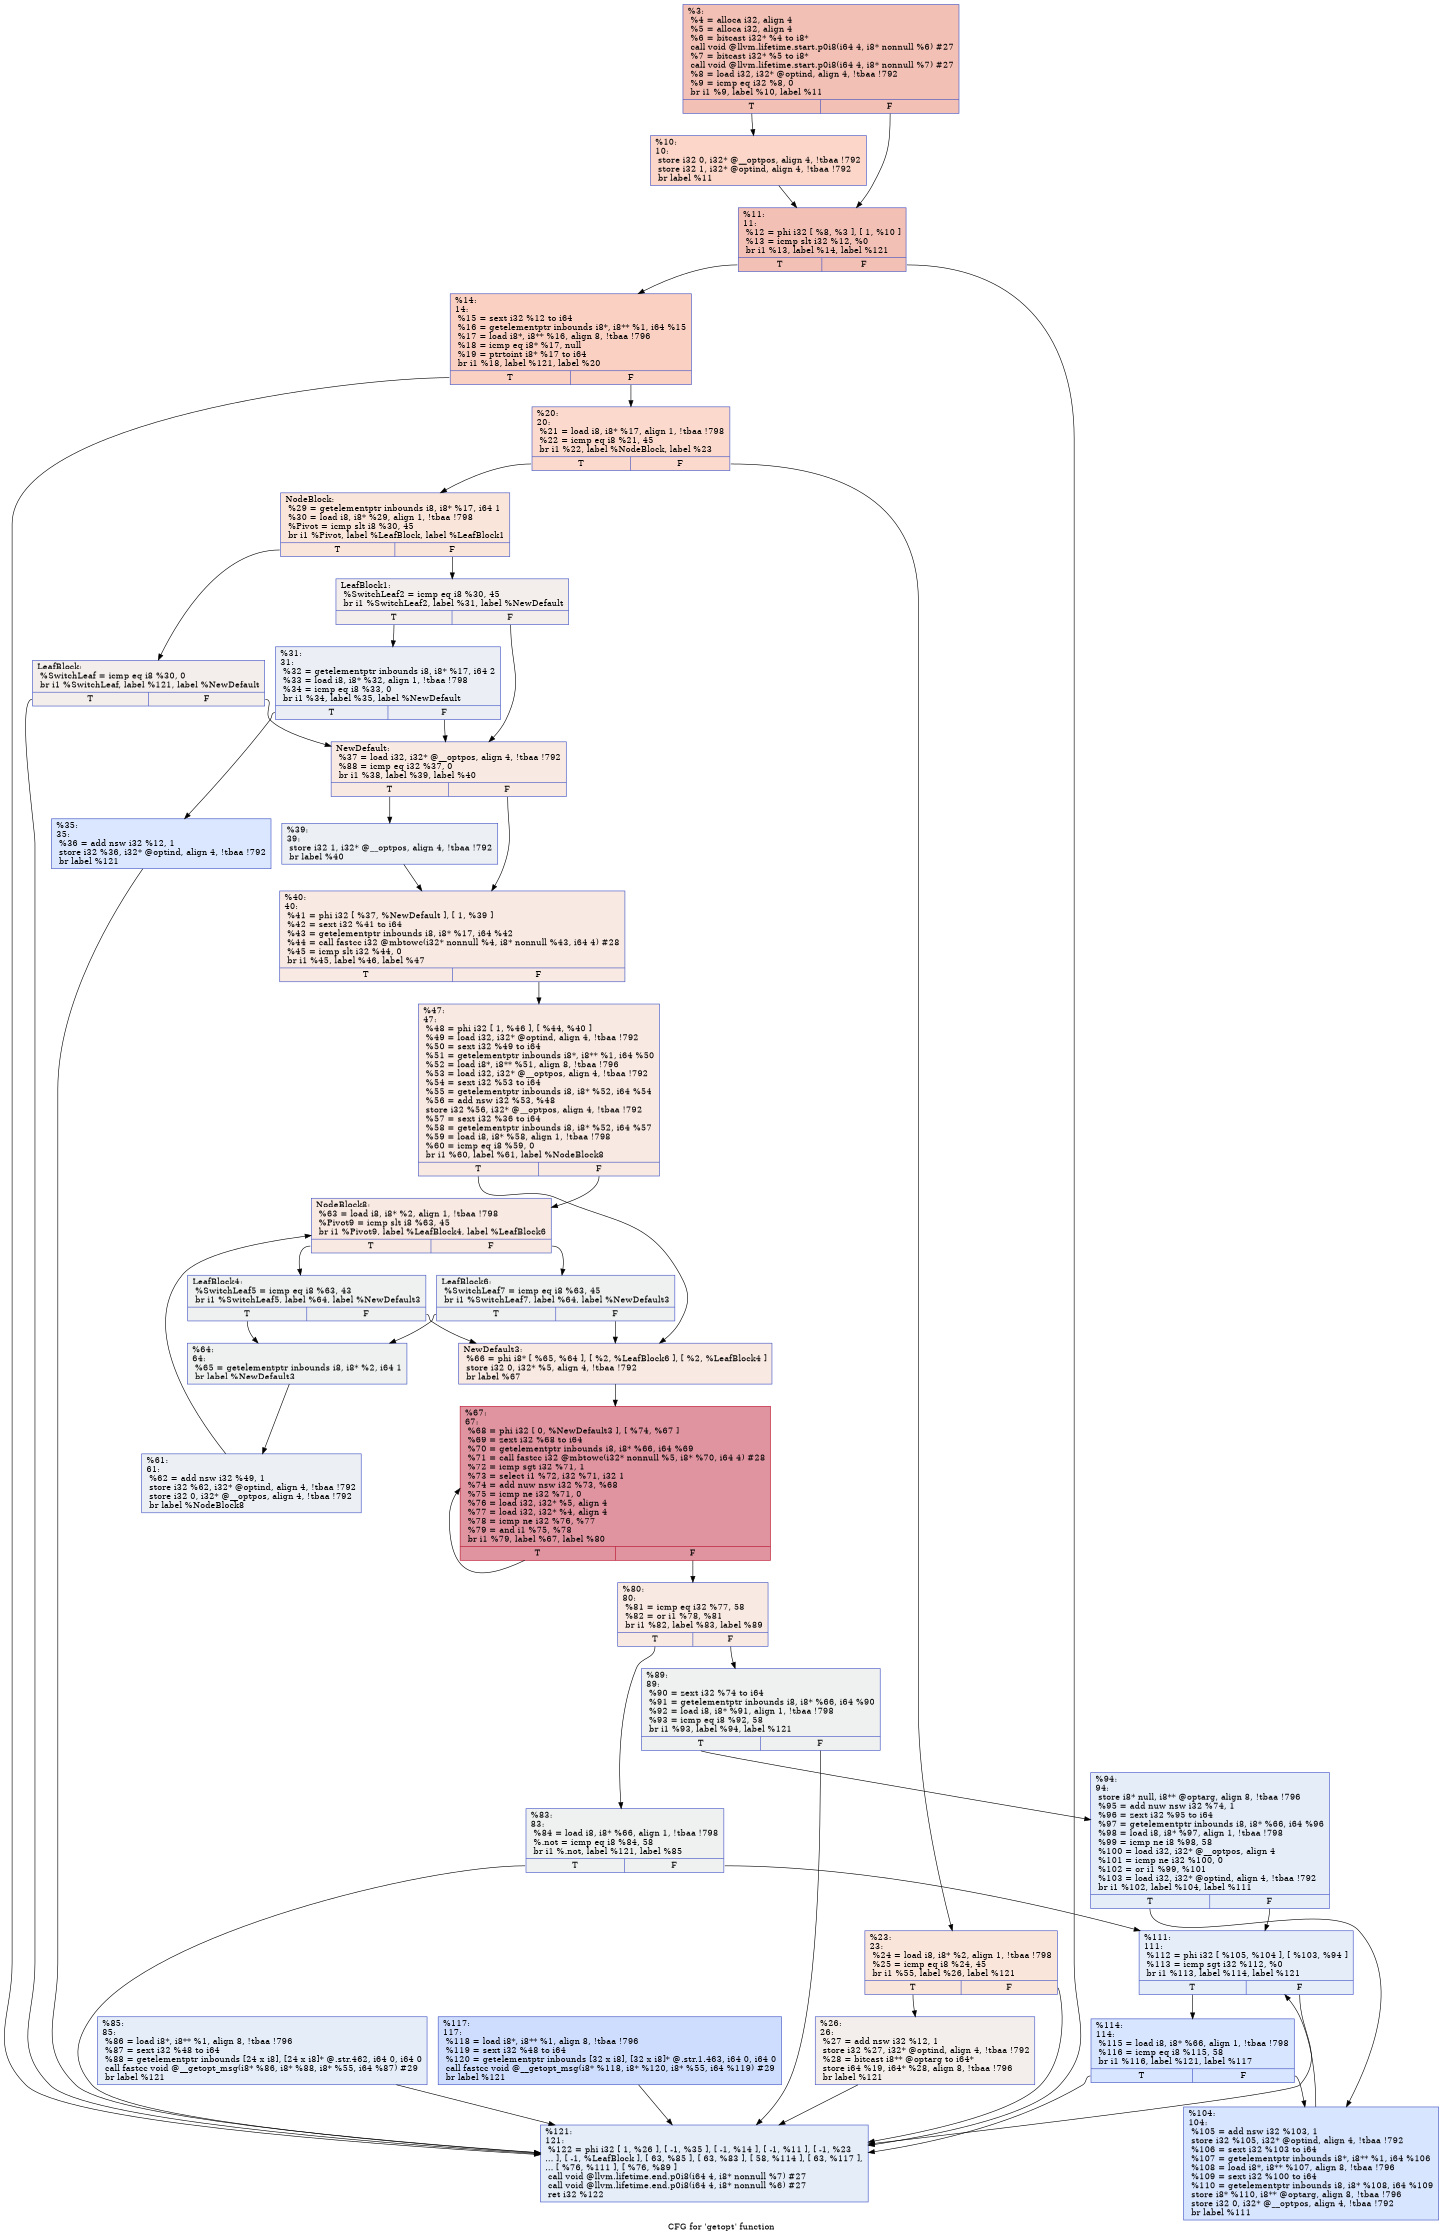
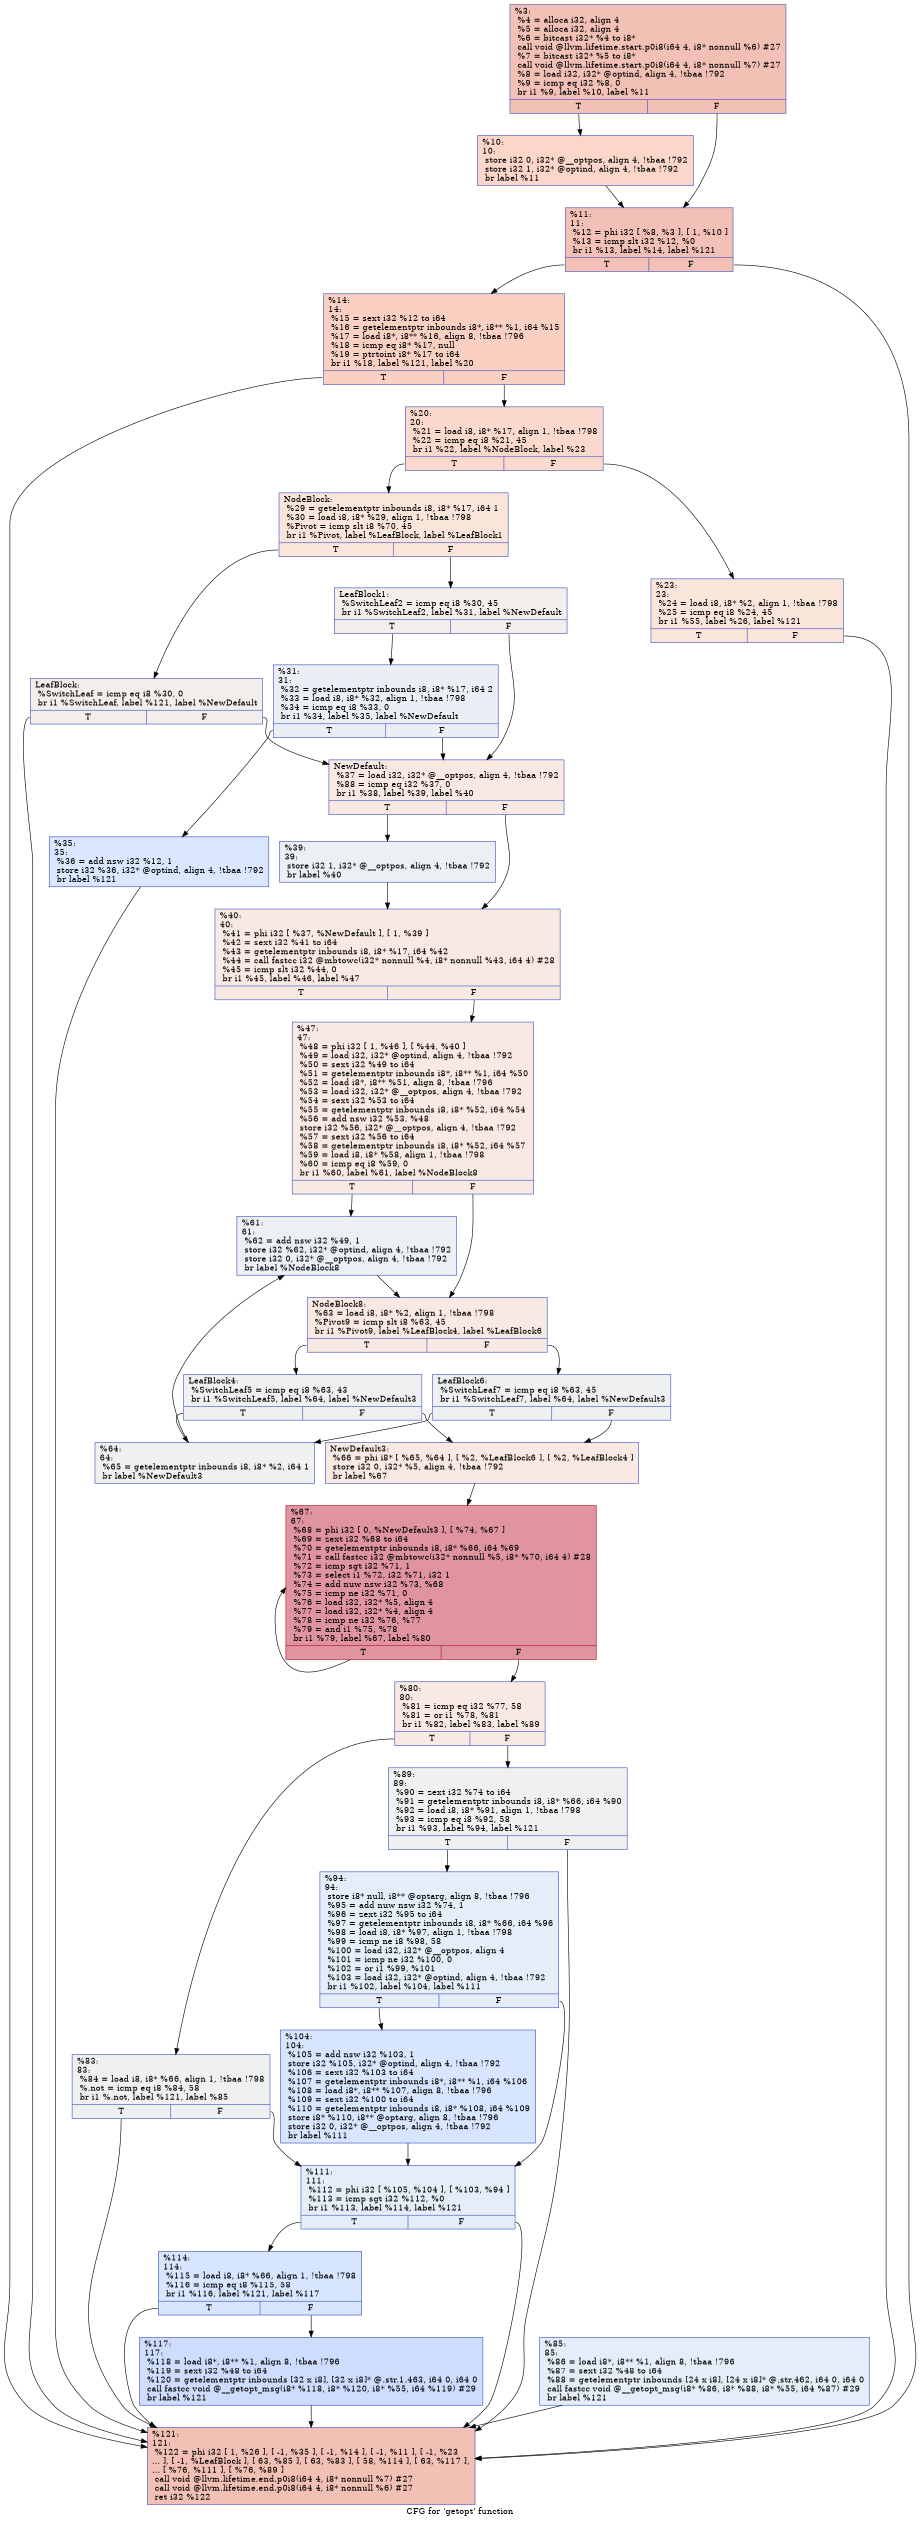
node "NodeBlock:": text "%Pivot = icmp slt i8 %30, 45" -> "%Pivot = icmp slt i8 %70, 45"
node "%47:": text "%57 = sext i32 %36 to i64" -> "%57 = sext i32 %56 to i64"
edge "%47:" -> "NewDefault3:": now "%47:" -> "%61:"
node "%80:": text "%82 = or i1 %78, %81" -> "%81 = or i1 %78, %81"
node "%26:": removed
edge "%114:" -> "%104:": now "%114:" -> "%117:"
node "%121:": fillcolor #c5d6f270 -> #e5705870
